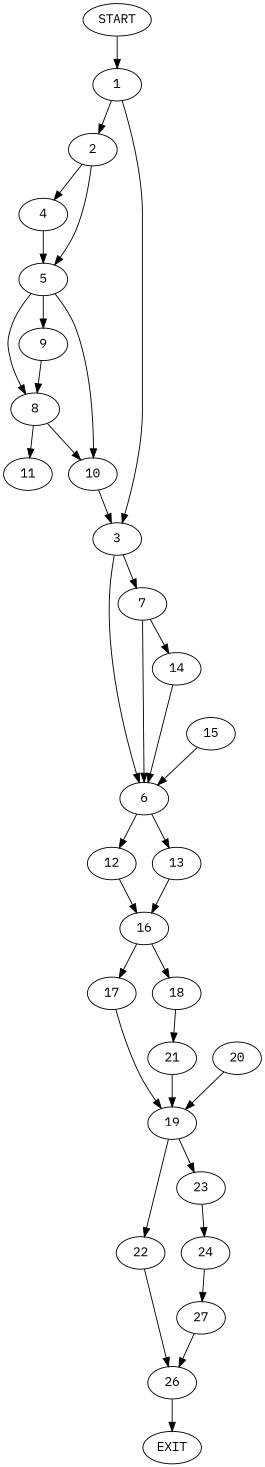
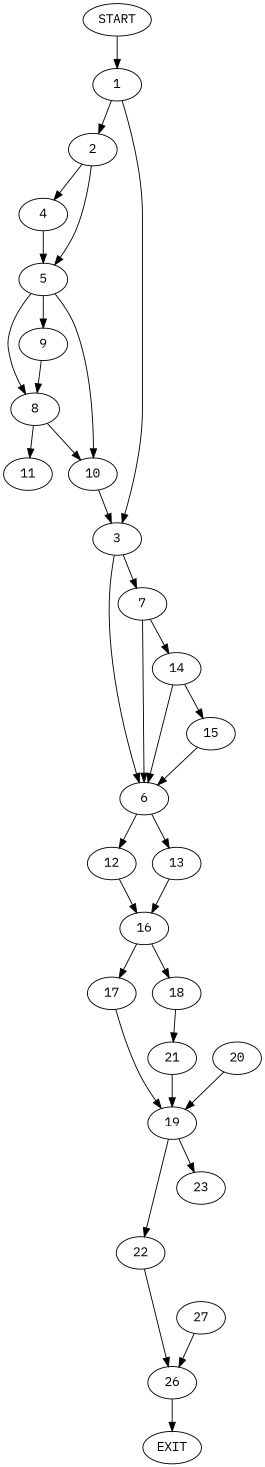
edge "14" -> "15": added
node "24": removed
